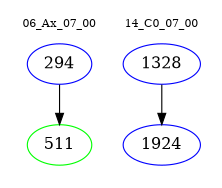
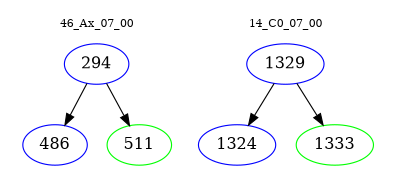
cluster "06_Ax_07_00": label "06_Ax_07_00" -> "46_Ax_07_00"
node "1328": label "1328" -> "1329"
node "486": added
node "1924": label "1924" -> "1324"
node "1333": added
